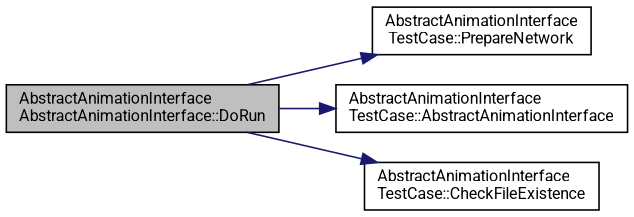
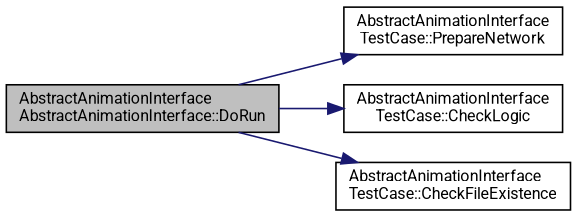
node "AbstractAnimationInterface TestCase::AbstractAnimationInterface": label "AbstractAnimationInterface TestCase::AbstractAnimationInterface" -> "AbstractAnimationInterface TestCase::CheckLogic"
